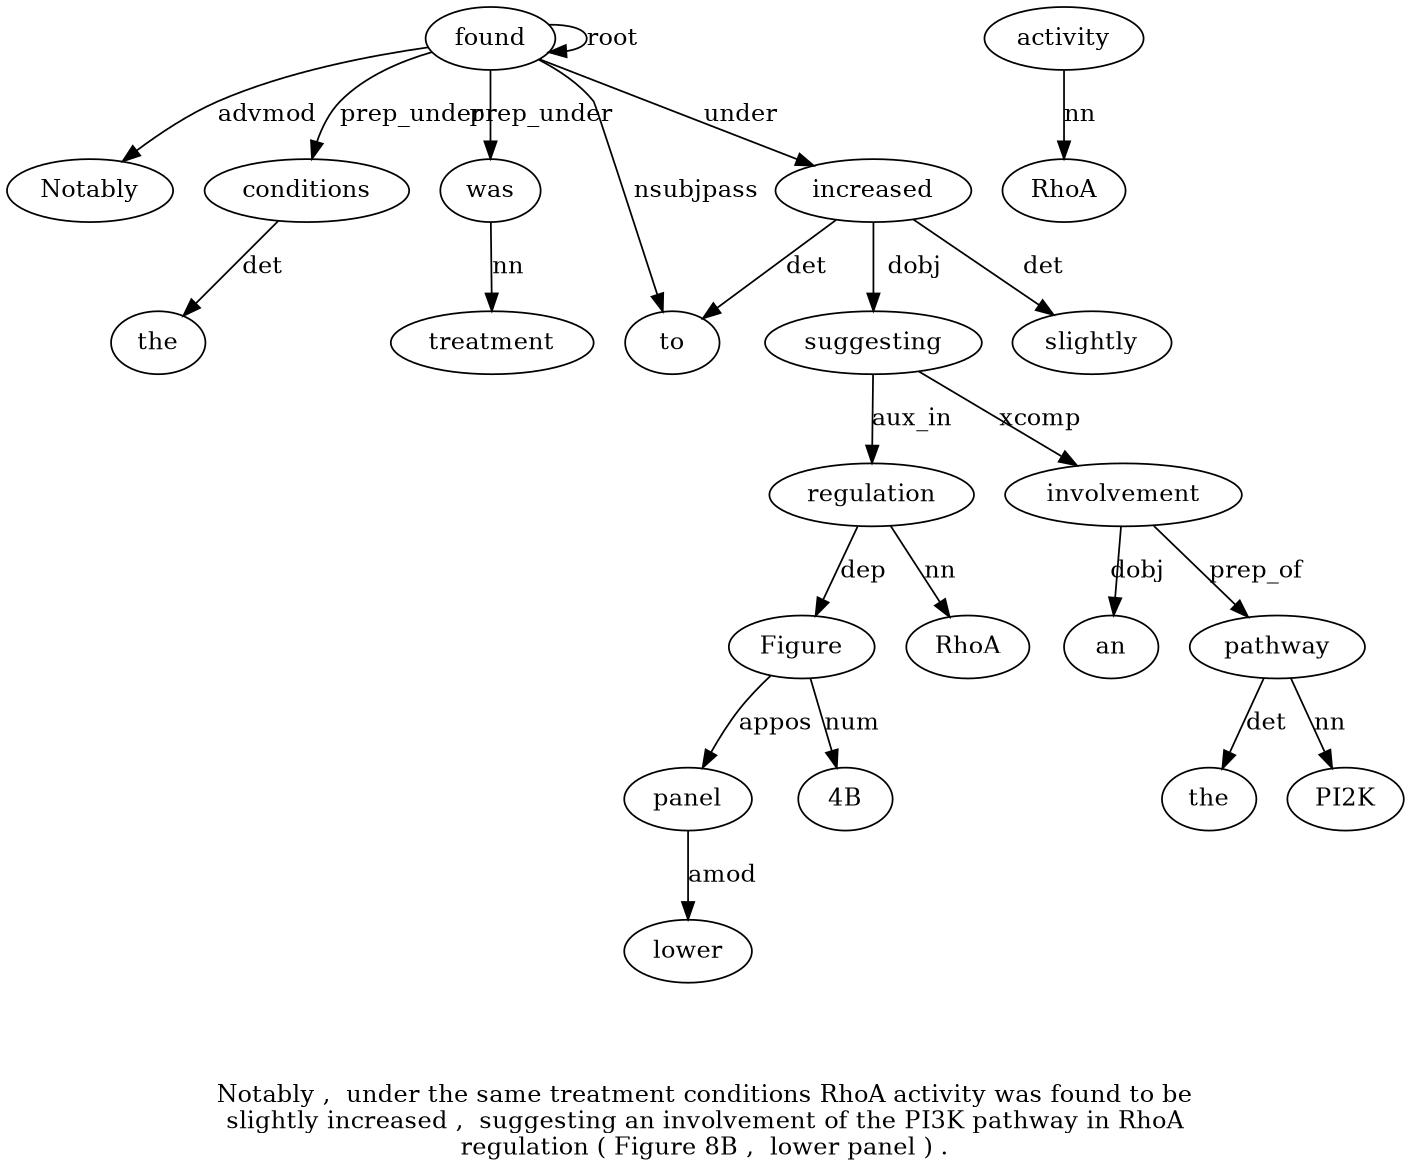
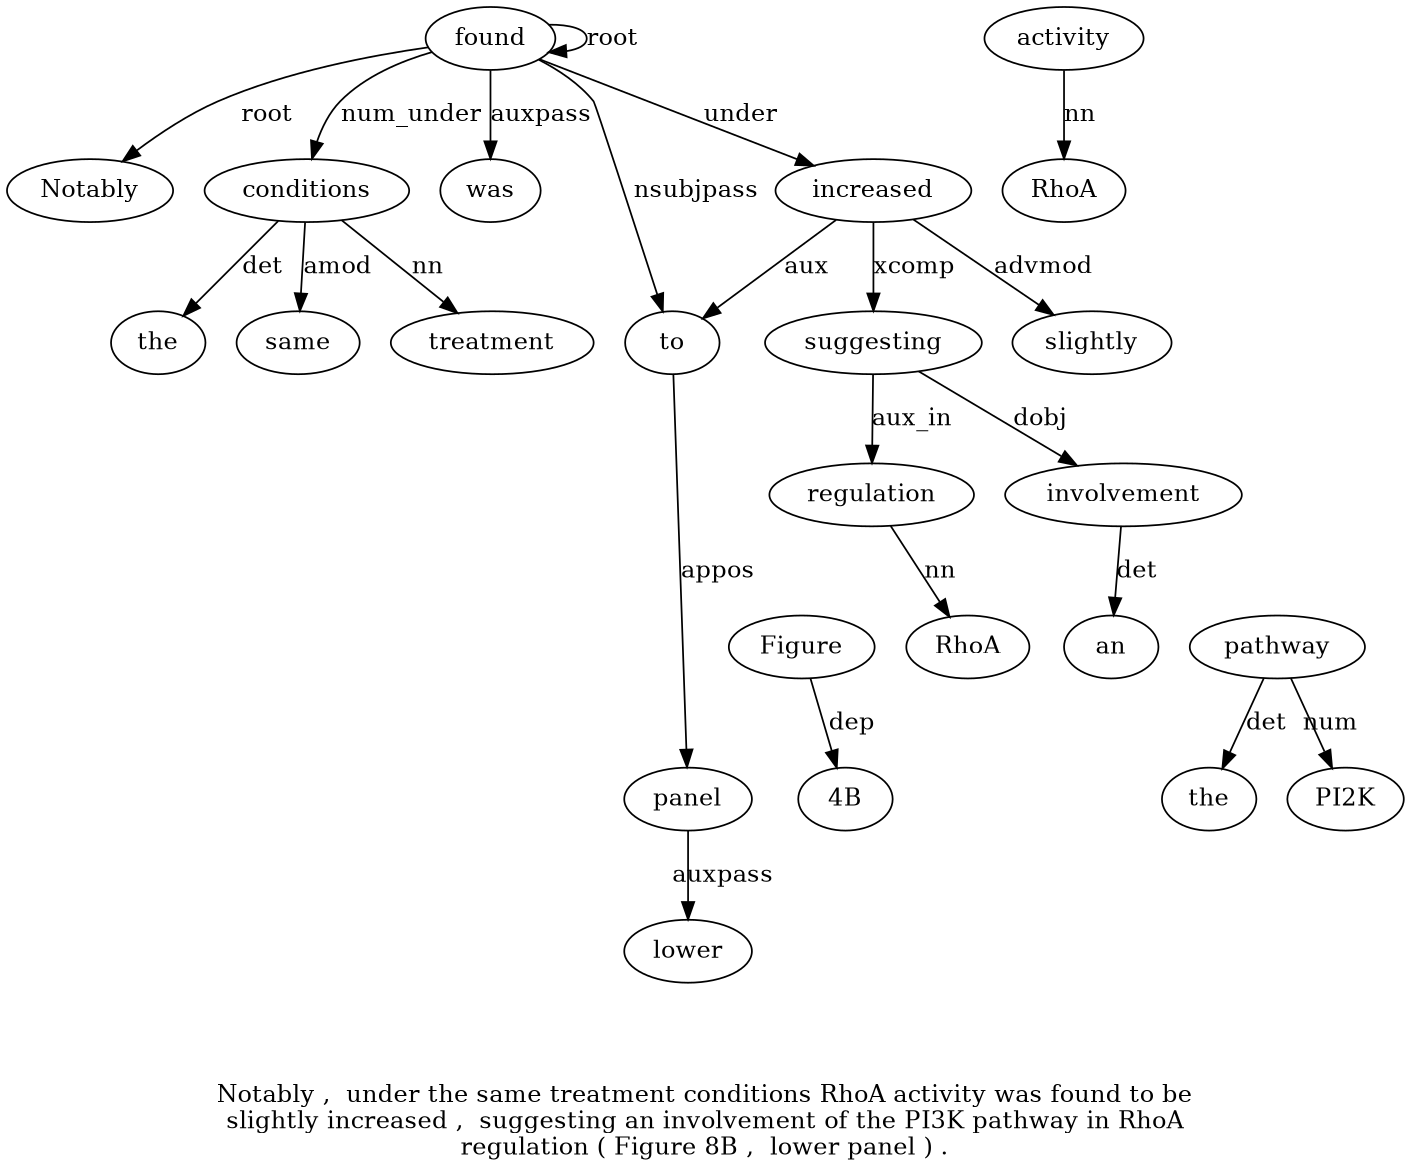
edge "found" -> "Notably": label "advmod" -> "root"
edge "found" -> "conditions": label "prep_under" -> "num_under"
edge "found" -> "was": label "prep_under" -> "auxpass"
edge "was" -> "treatment": now "conditions" -> "treatment"
edge "increased" -> "to": label "det" -> "aux"
edge "increased" -> "suggesting": label "dobj" -> "xcomp"
edge "increased" -> "slightly": label "det" -> "advmod"
node "same": added
edge "suggesting" -> "involvement": label "xcomp" -> "dobj"
edge "regulation" -> "Figure": removed, label "dep"
edge "involvement" -> "pathway": removed, label "prep_of"
edge "involvement" -> "an": label "dobj" -> "det"
edge "Figure" -> "panel": now "to" -> "panel"
edge "Figure" -> "4B": label "num" -> "dep"
edge "pathway" -> "PI2K": label "nn" -> "num"
edge "panel" -> "lower": label "amod" -> "auxpass"
